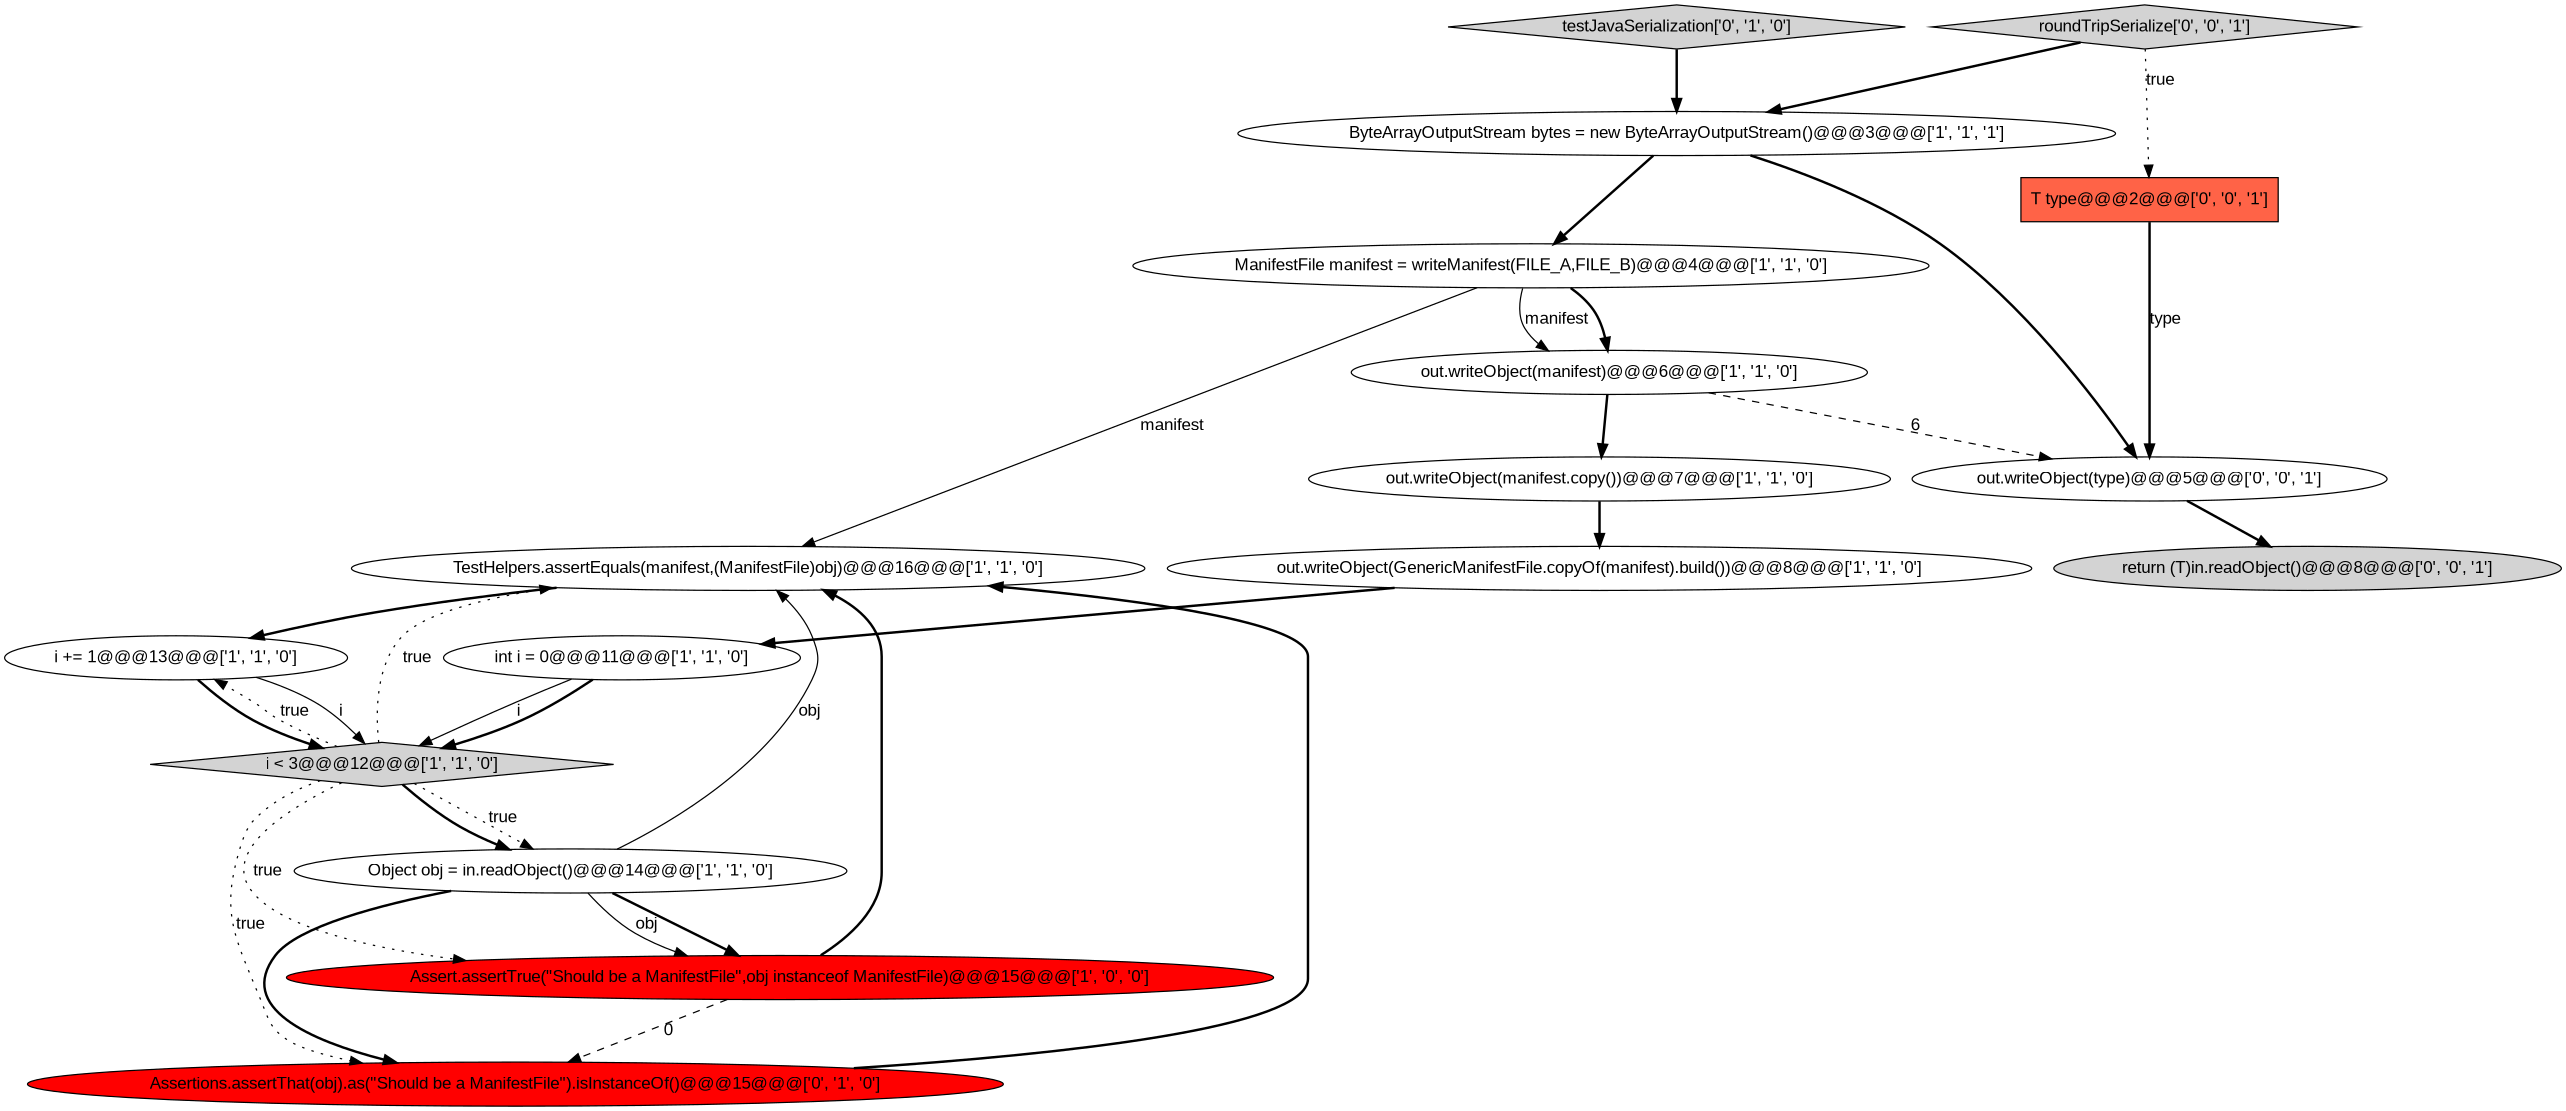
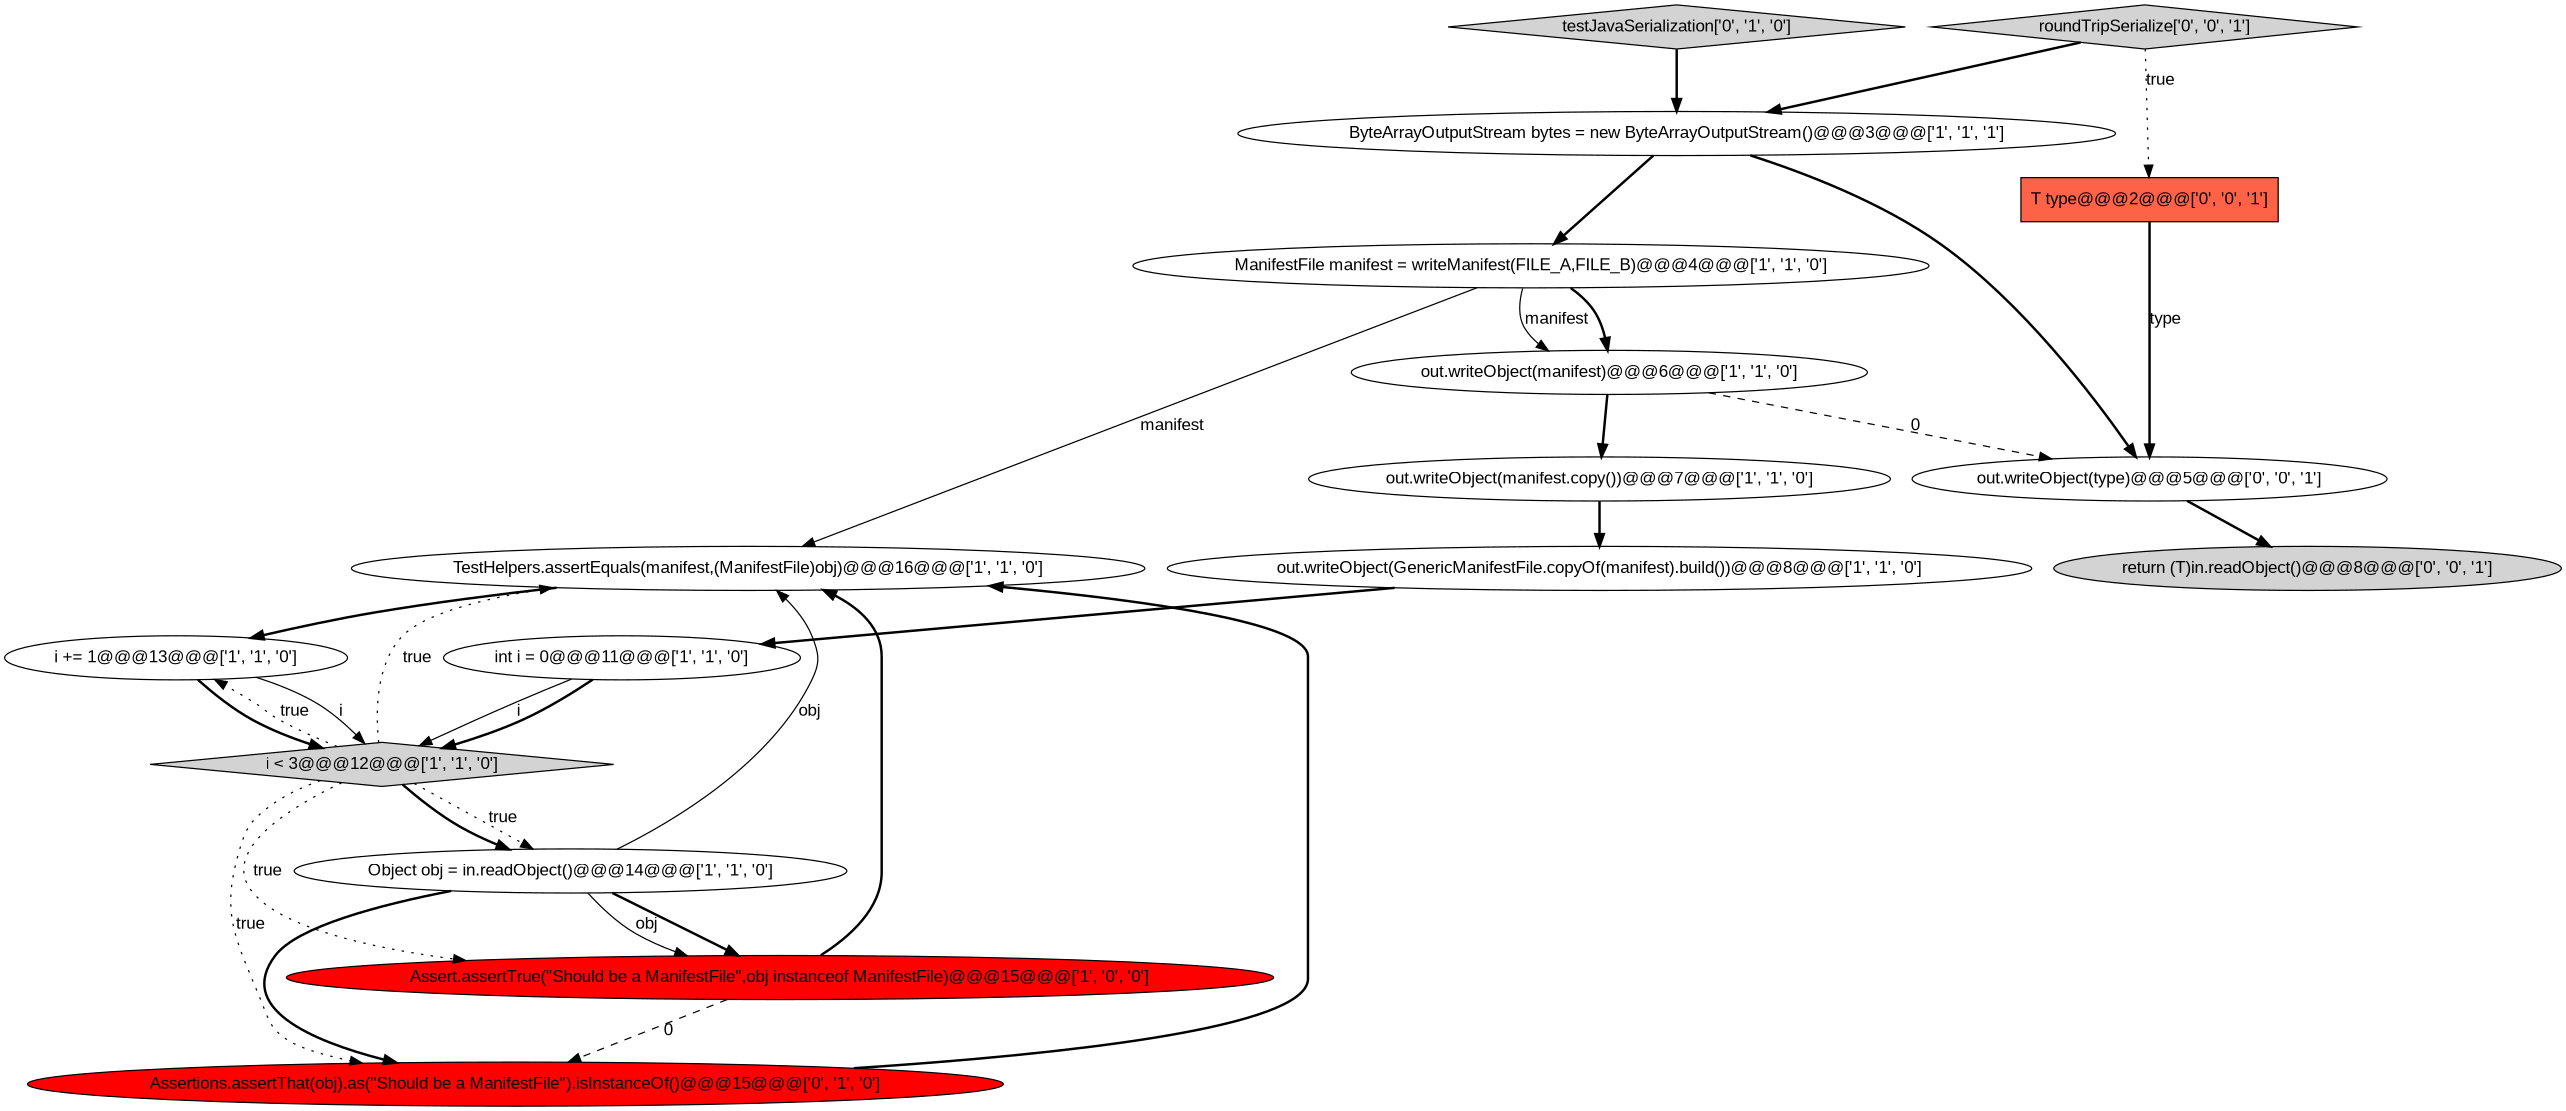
edge "out.writeObject(manifest)@@@6@@@['1', '1', '0']" -> "out.writeObject(type)@@@5@@@['0', '0', '1']": label "6" -> "0"
